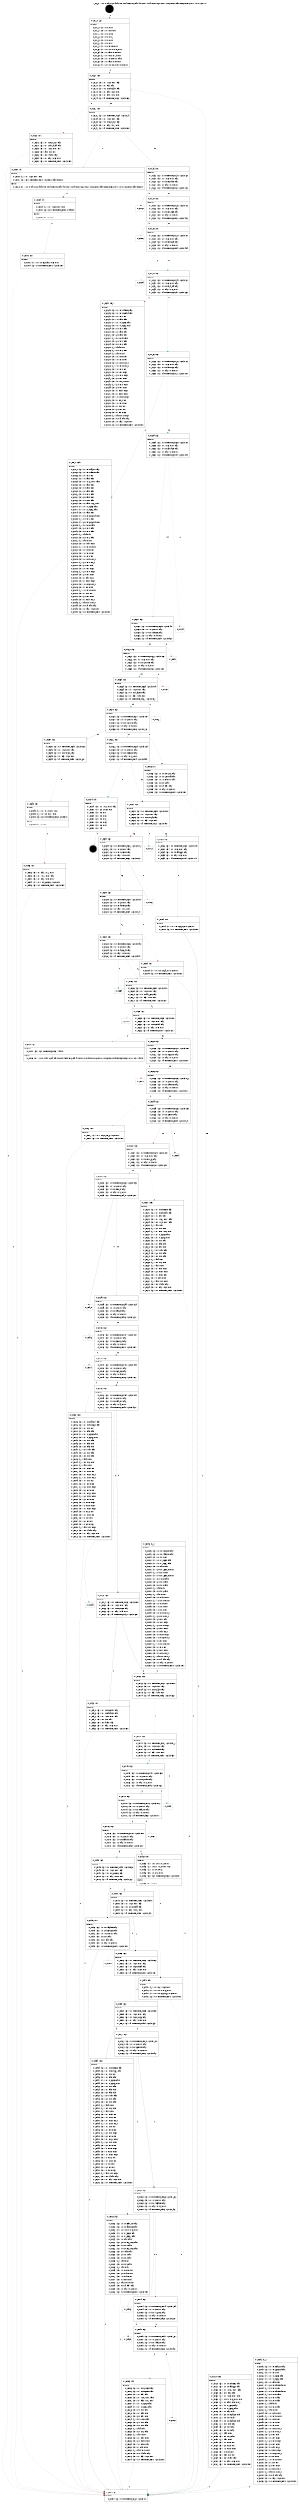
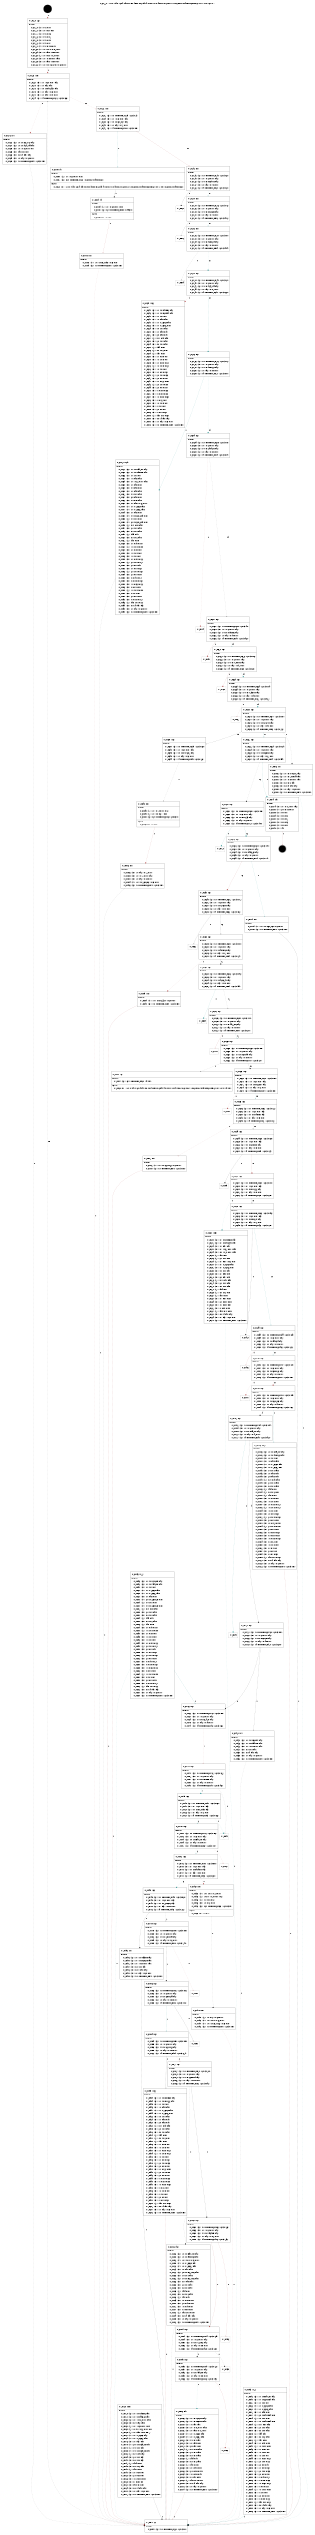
edge "0x4015bd [25]" -> "0x4015ef [25]": now "0x4015d6 [25]" -> "0x4015ef [25]"
node "0x402002": added
